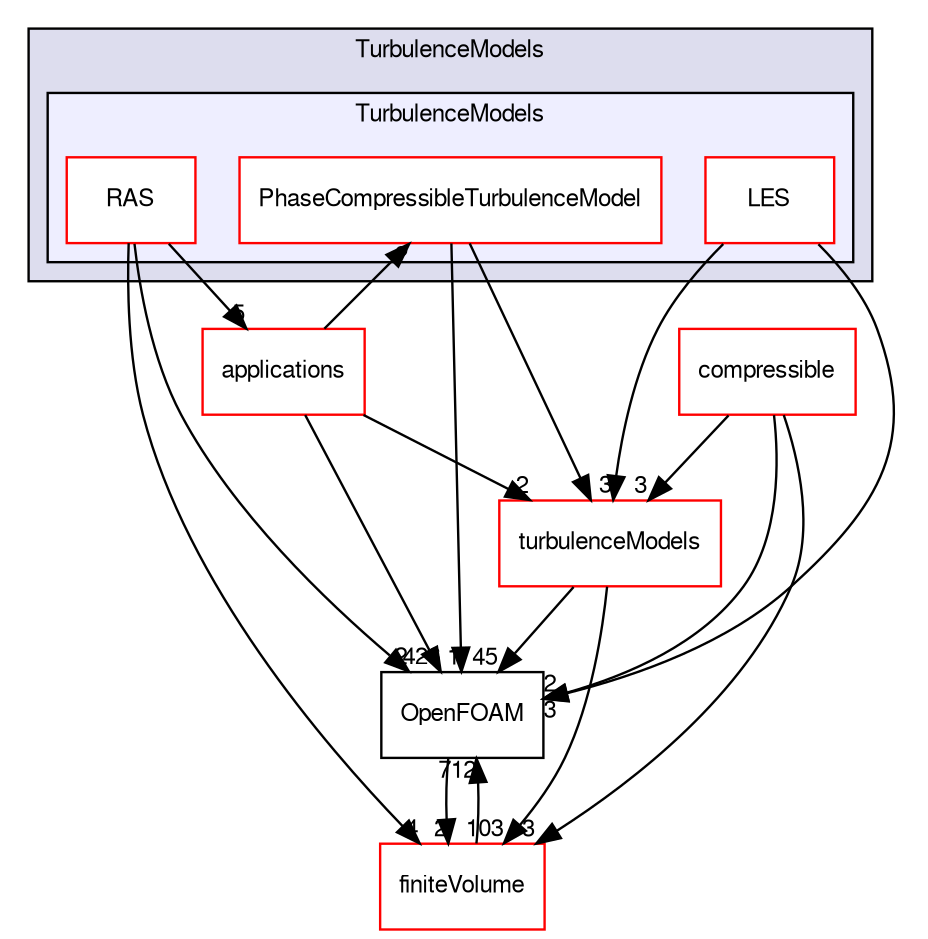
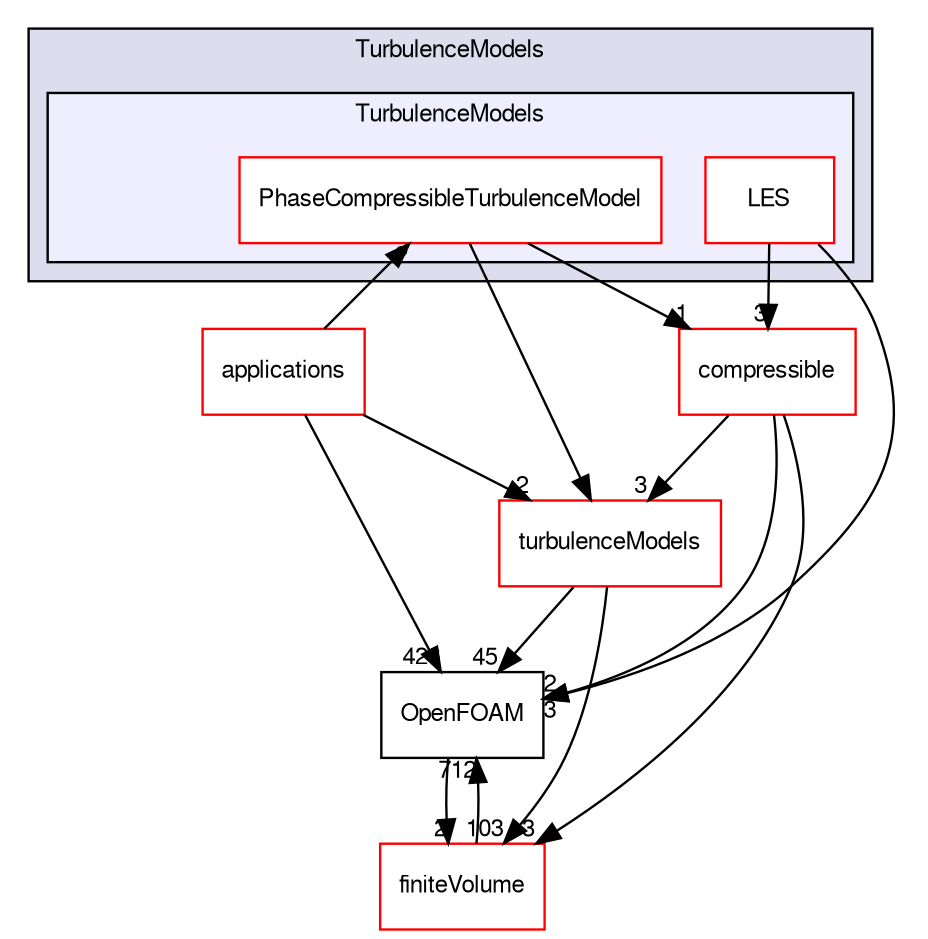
node "RAS": removed
edge "LES" -> "turbulenceModels": now "LES" -> "compressible"
edge "PhaseCompressibleTurbulenceModel" -> "OpenFOAM": now "PhaseCompressibleTurbulenceModel" -> "compressible"
